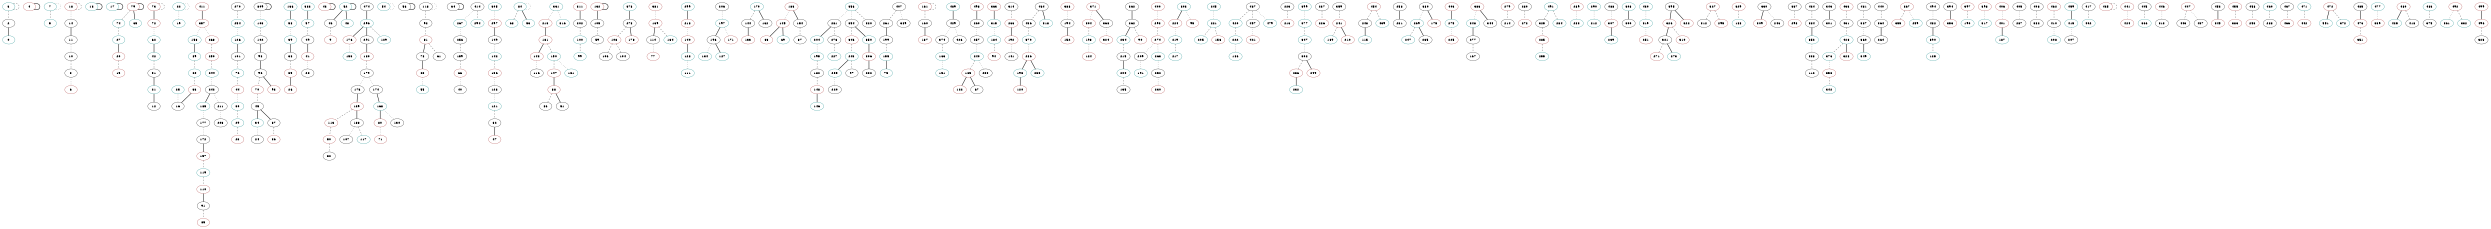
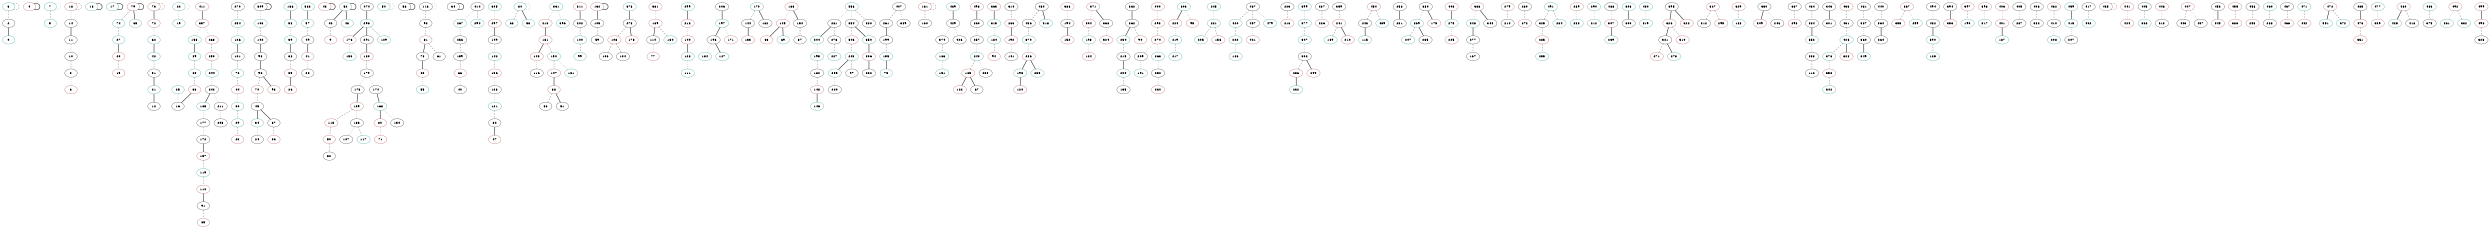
edge "206" -- "197": style dotted -> bold
node "316": label "316" -> "396"
node "137": removed
node "251": removed
edge "139" -- "138": style bold -> dotted
